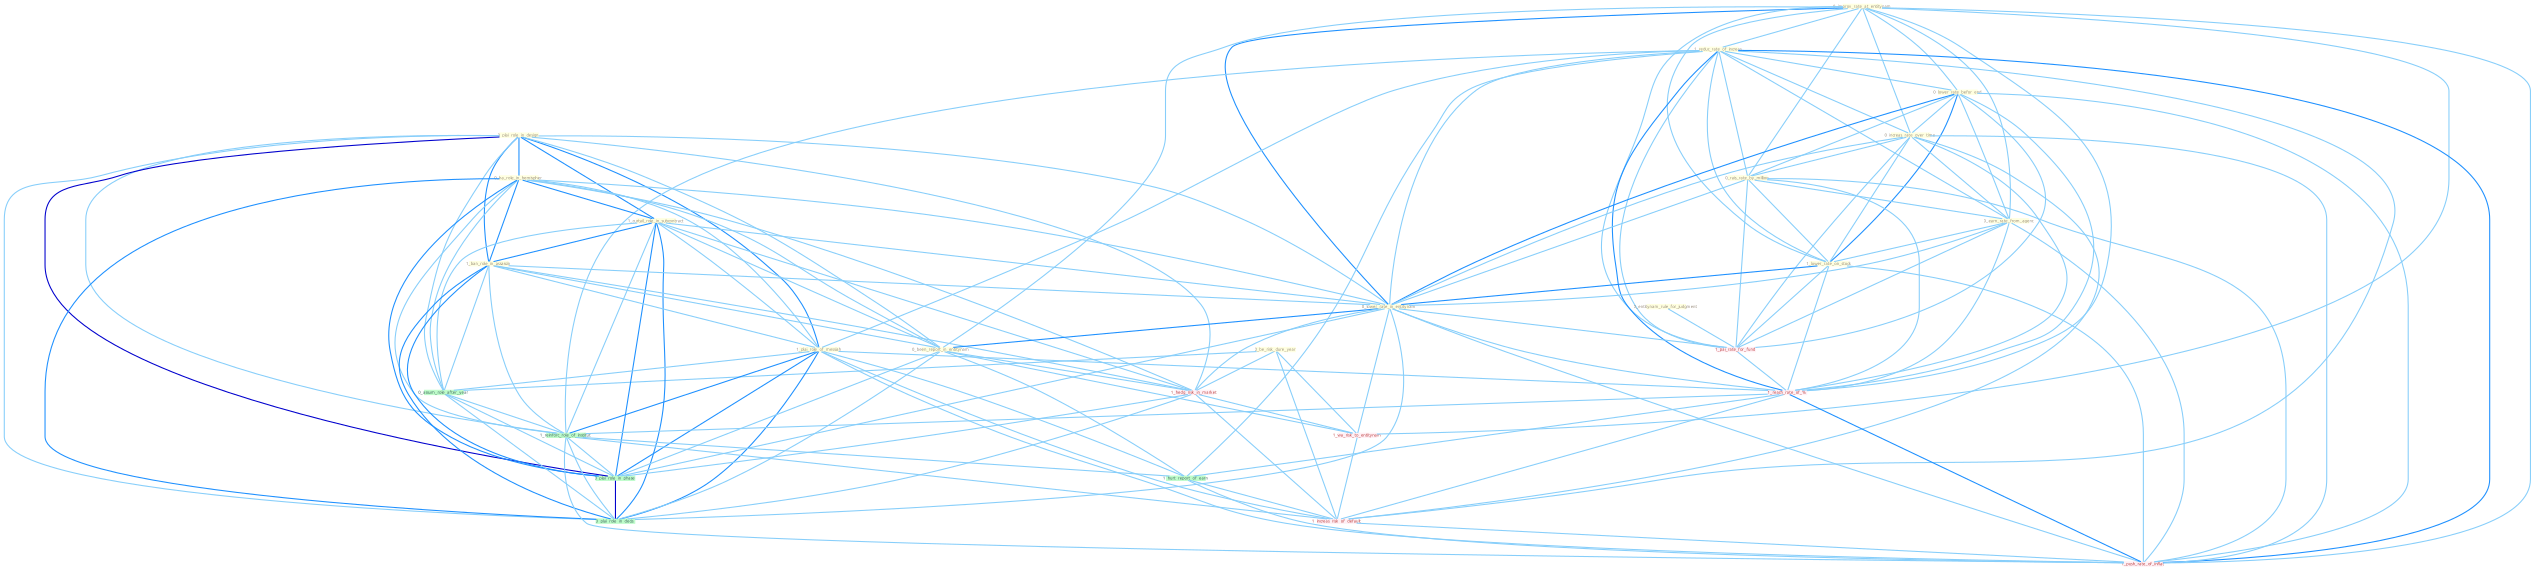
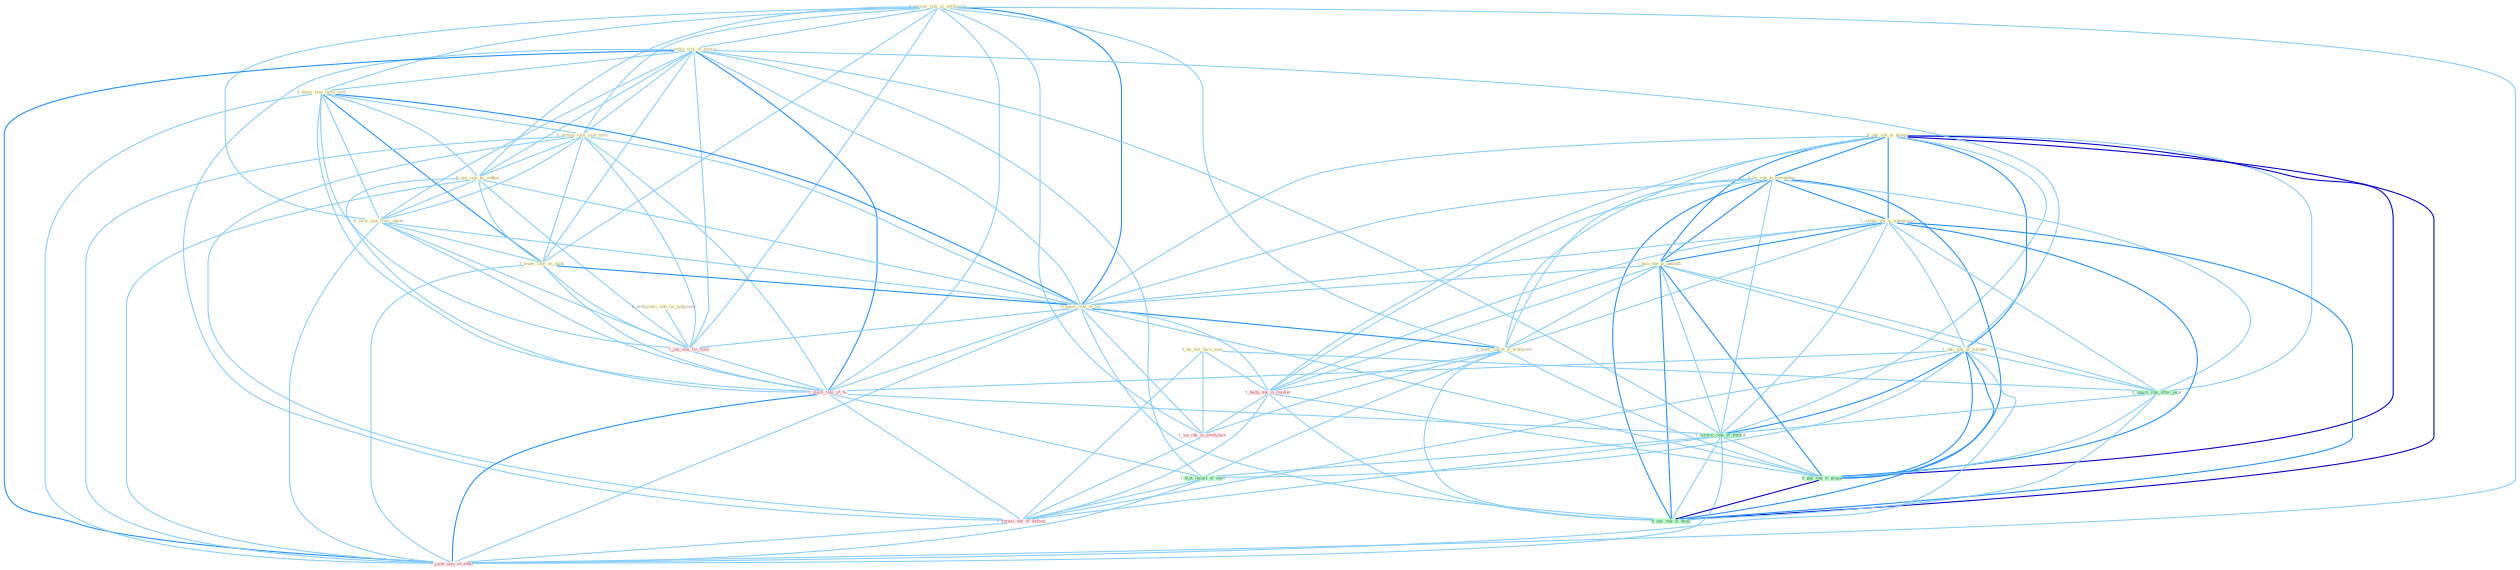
edge "0_ha_role_in_hemispher" -- "1_plai_role_of_messiah": removed
node "0_lower_rate_in_entitynam": label "0_lower_rate_in_entitynam" -> "0_lower_rate_in_for"
edge "0_plai_role_in_design" -- "0_plai_role_in_decis": color #87cefa -> #0000cd
